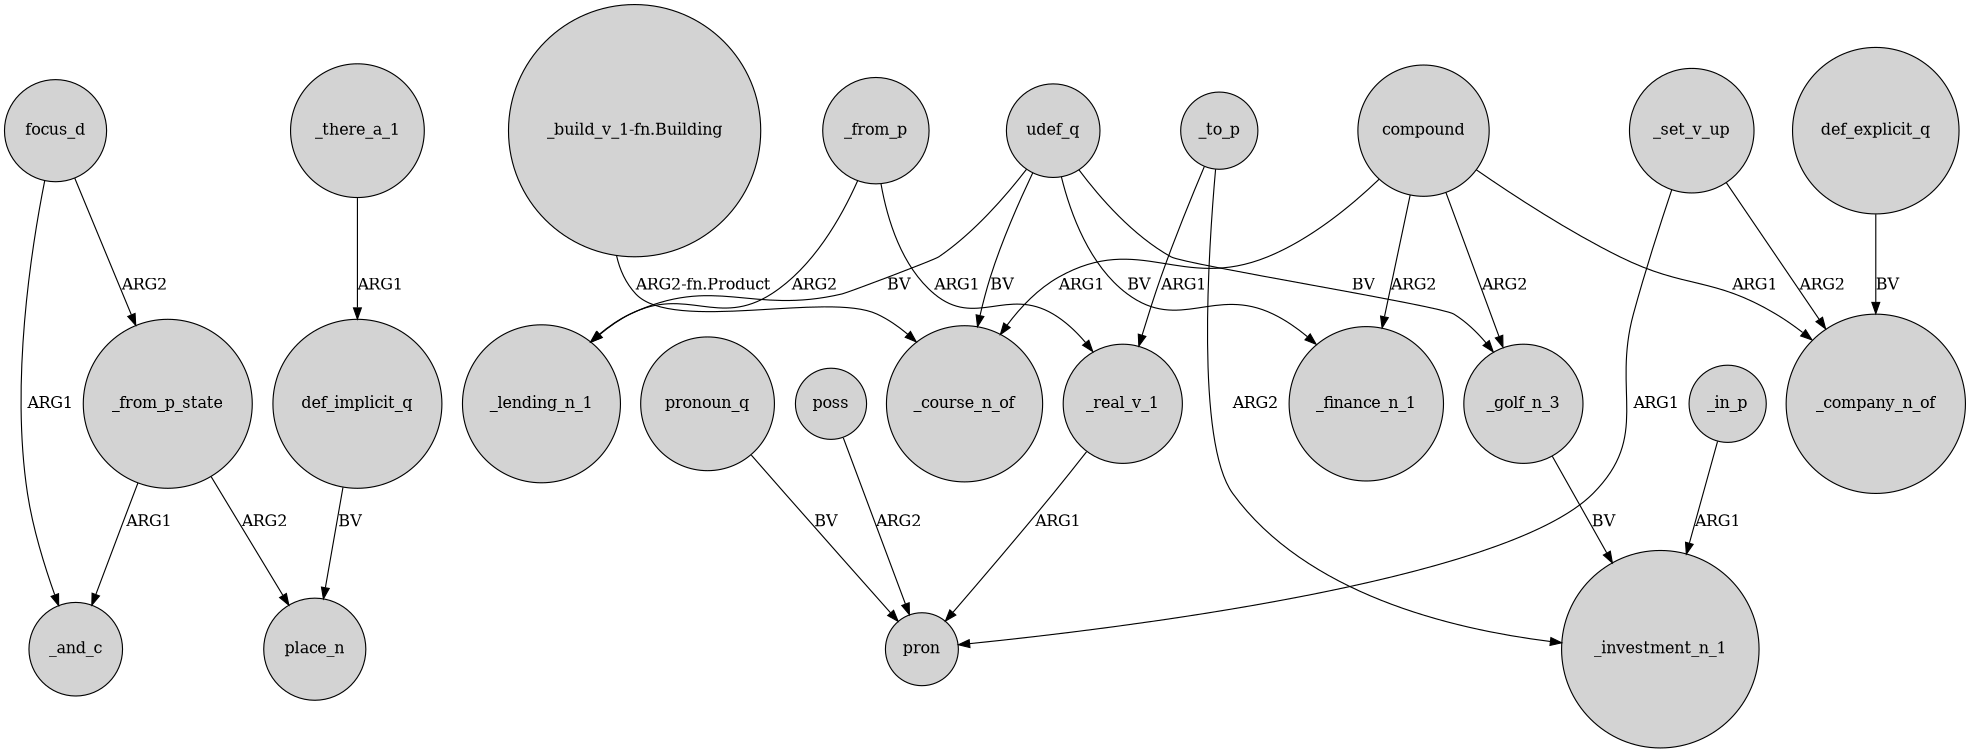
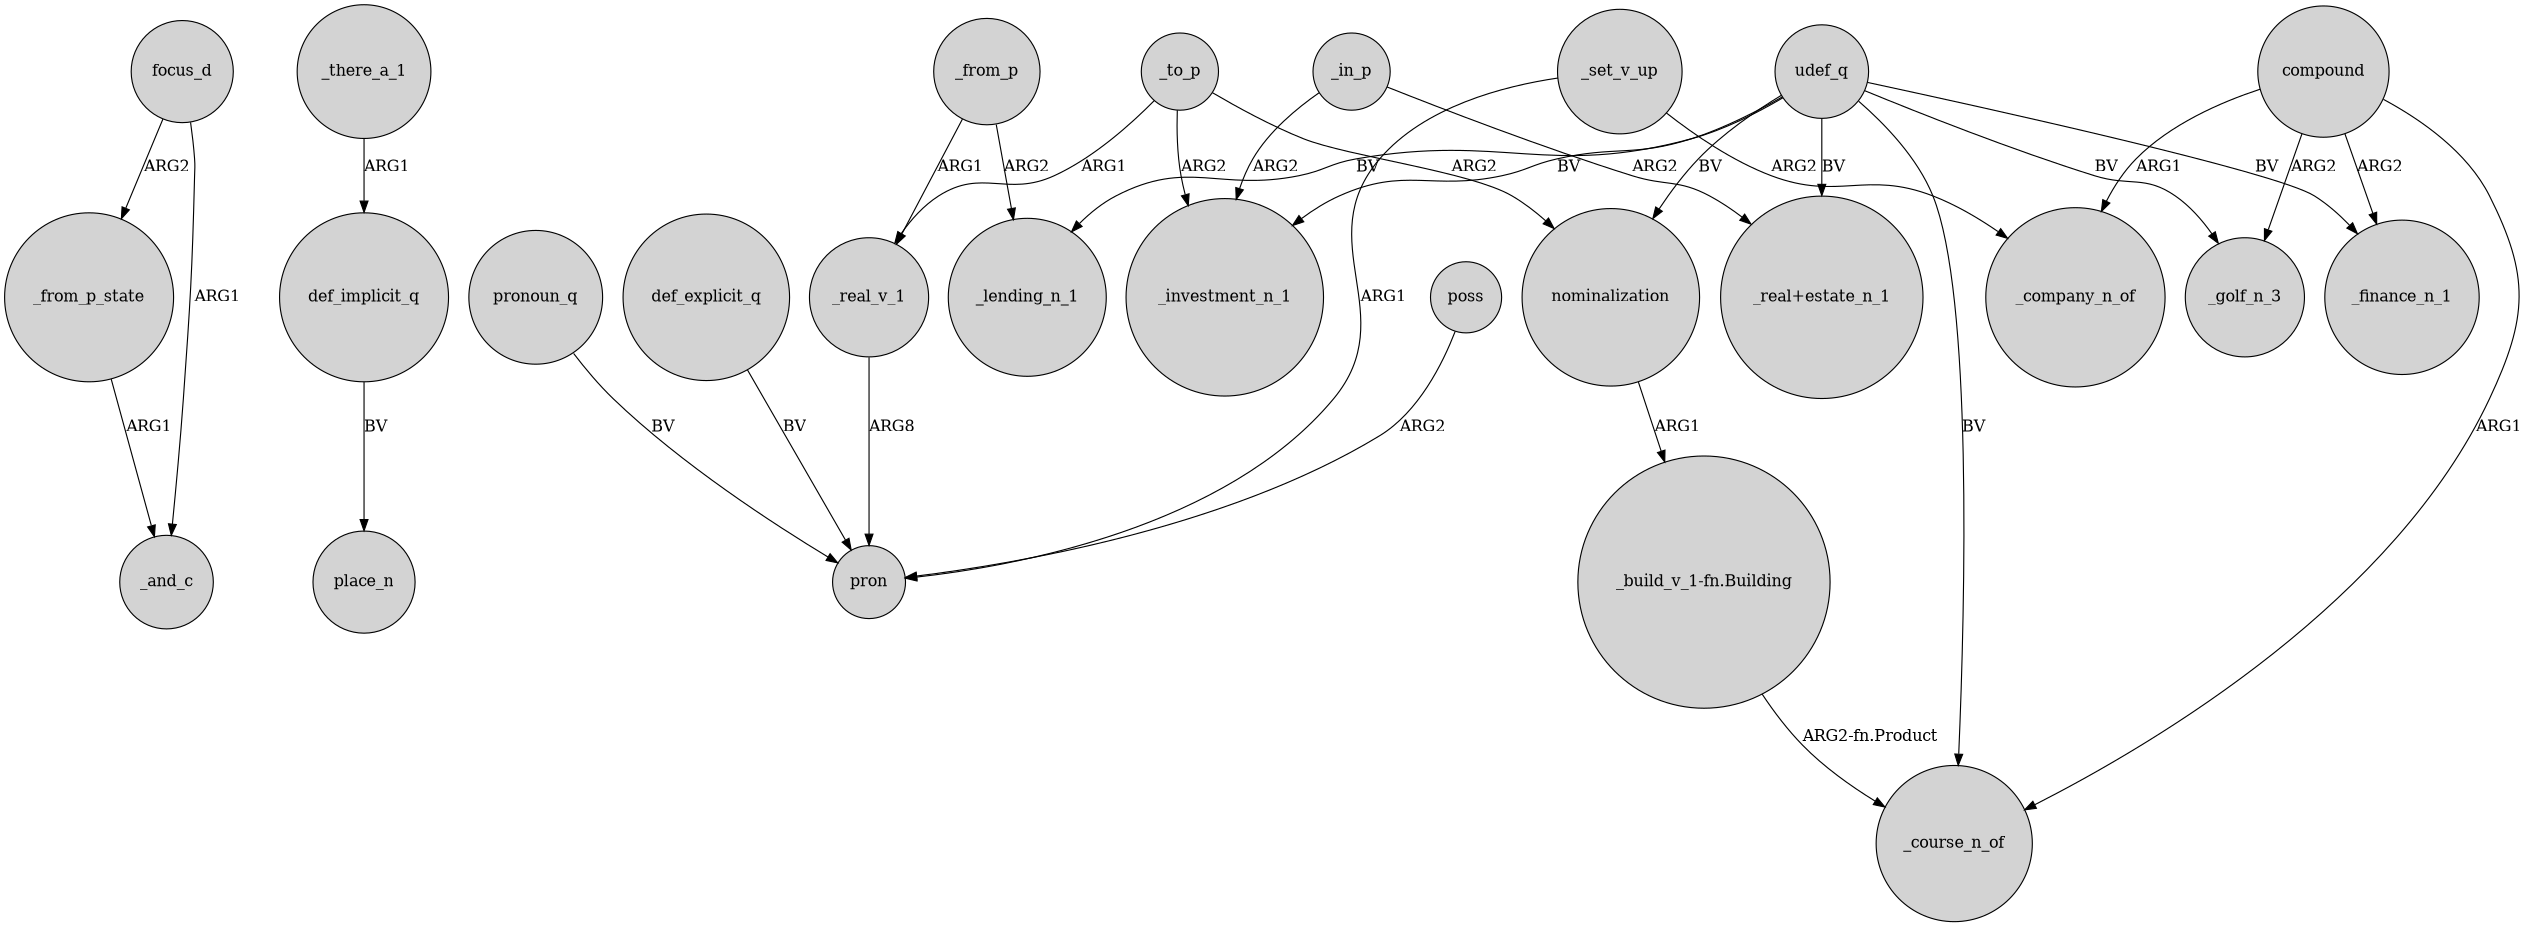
edge "def_explicit_q" -> "_company_n_of": now "def_explicit_q" -> "pron"
node "nominalization": added
node "_real+estate_n_1": added
edge "_golf_n_3" -> "_investment_n_1": now "udef_q" -> "_investment_n_1"
edge "_real_v_1" -> "pron": label "ARG1" -> "ARG8"
edge "_in_p" -> "_investment_n_1": label "ARG1" -> "ARG2"
edge "_from_p_state" -> "place_n": removed, label "ARG2"
